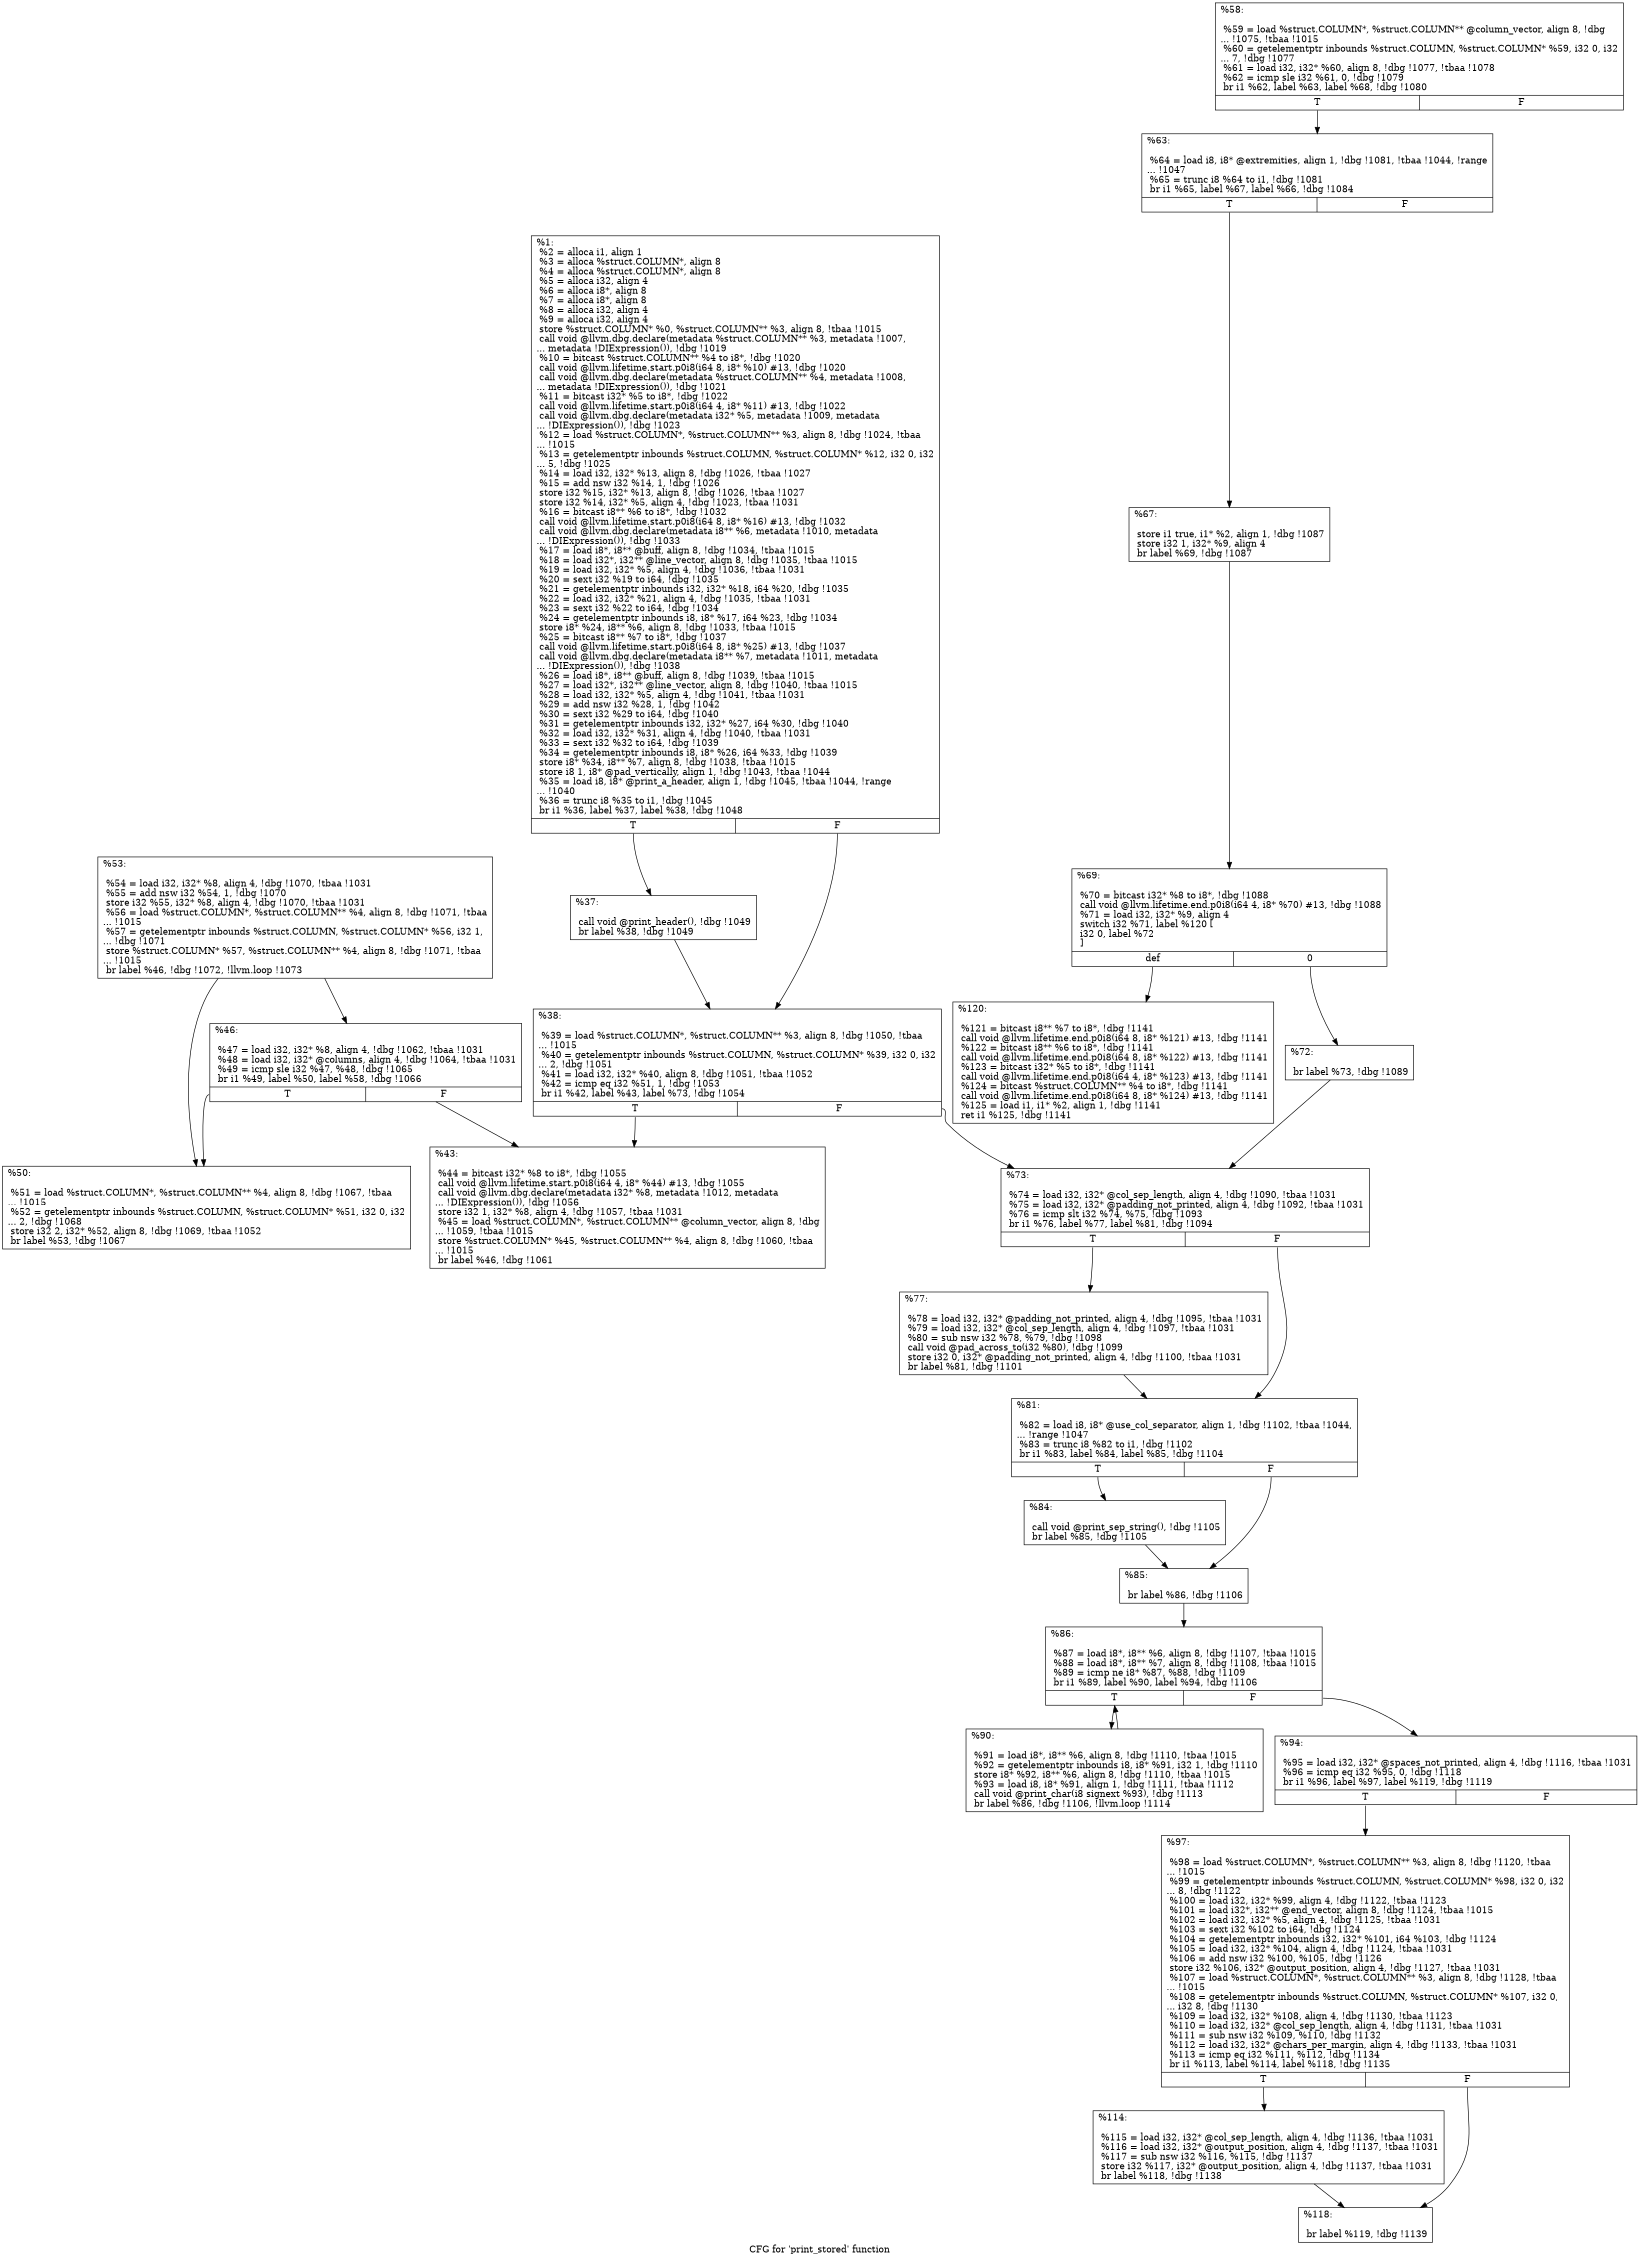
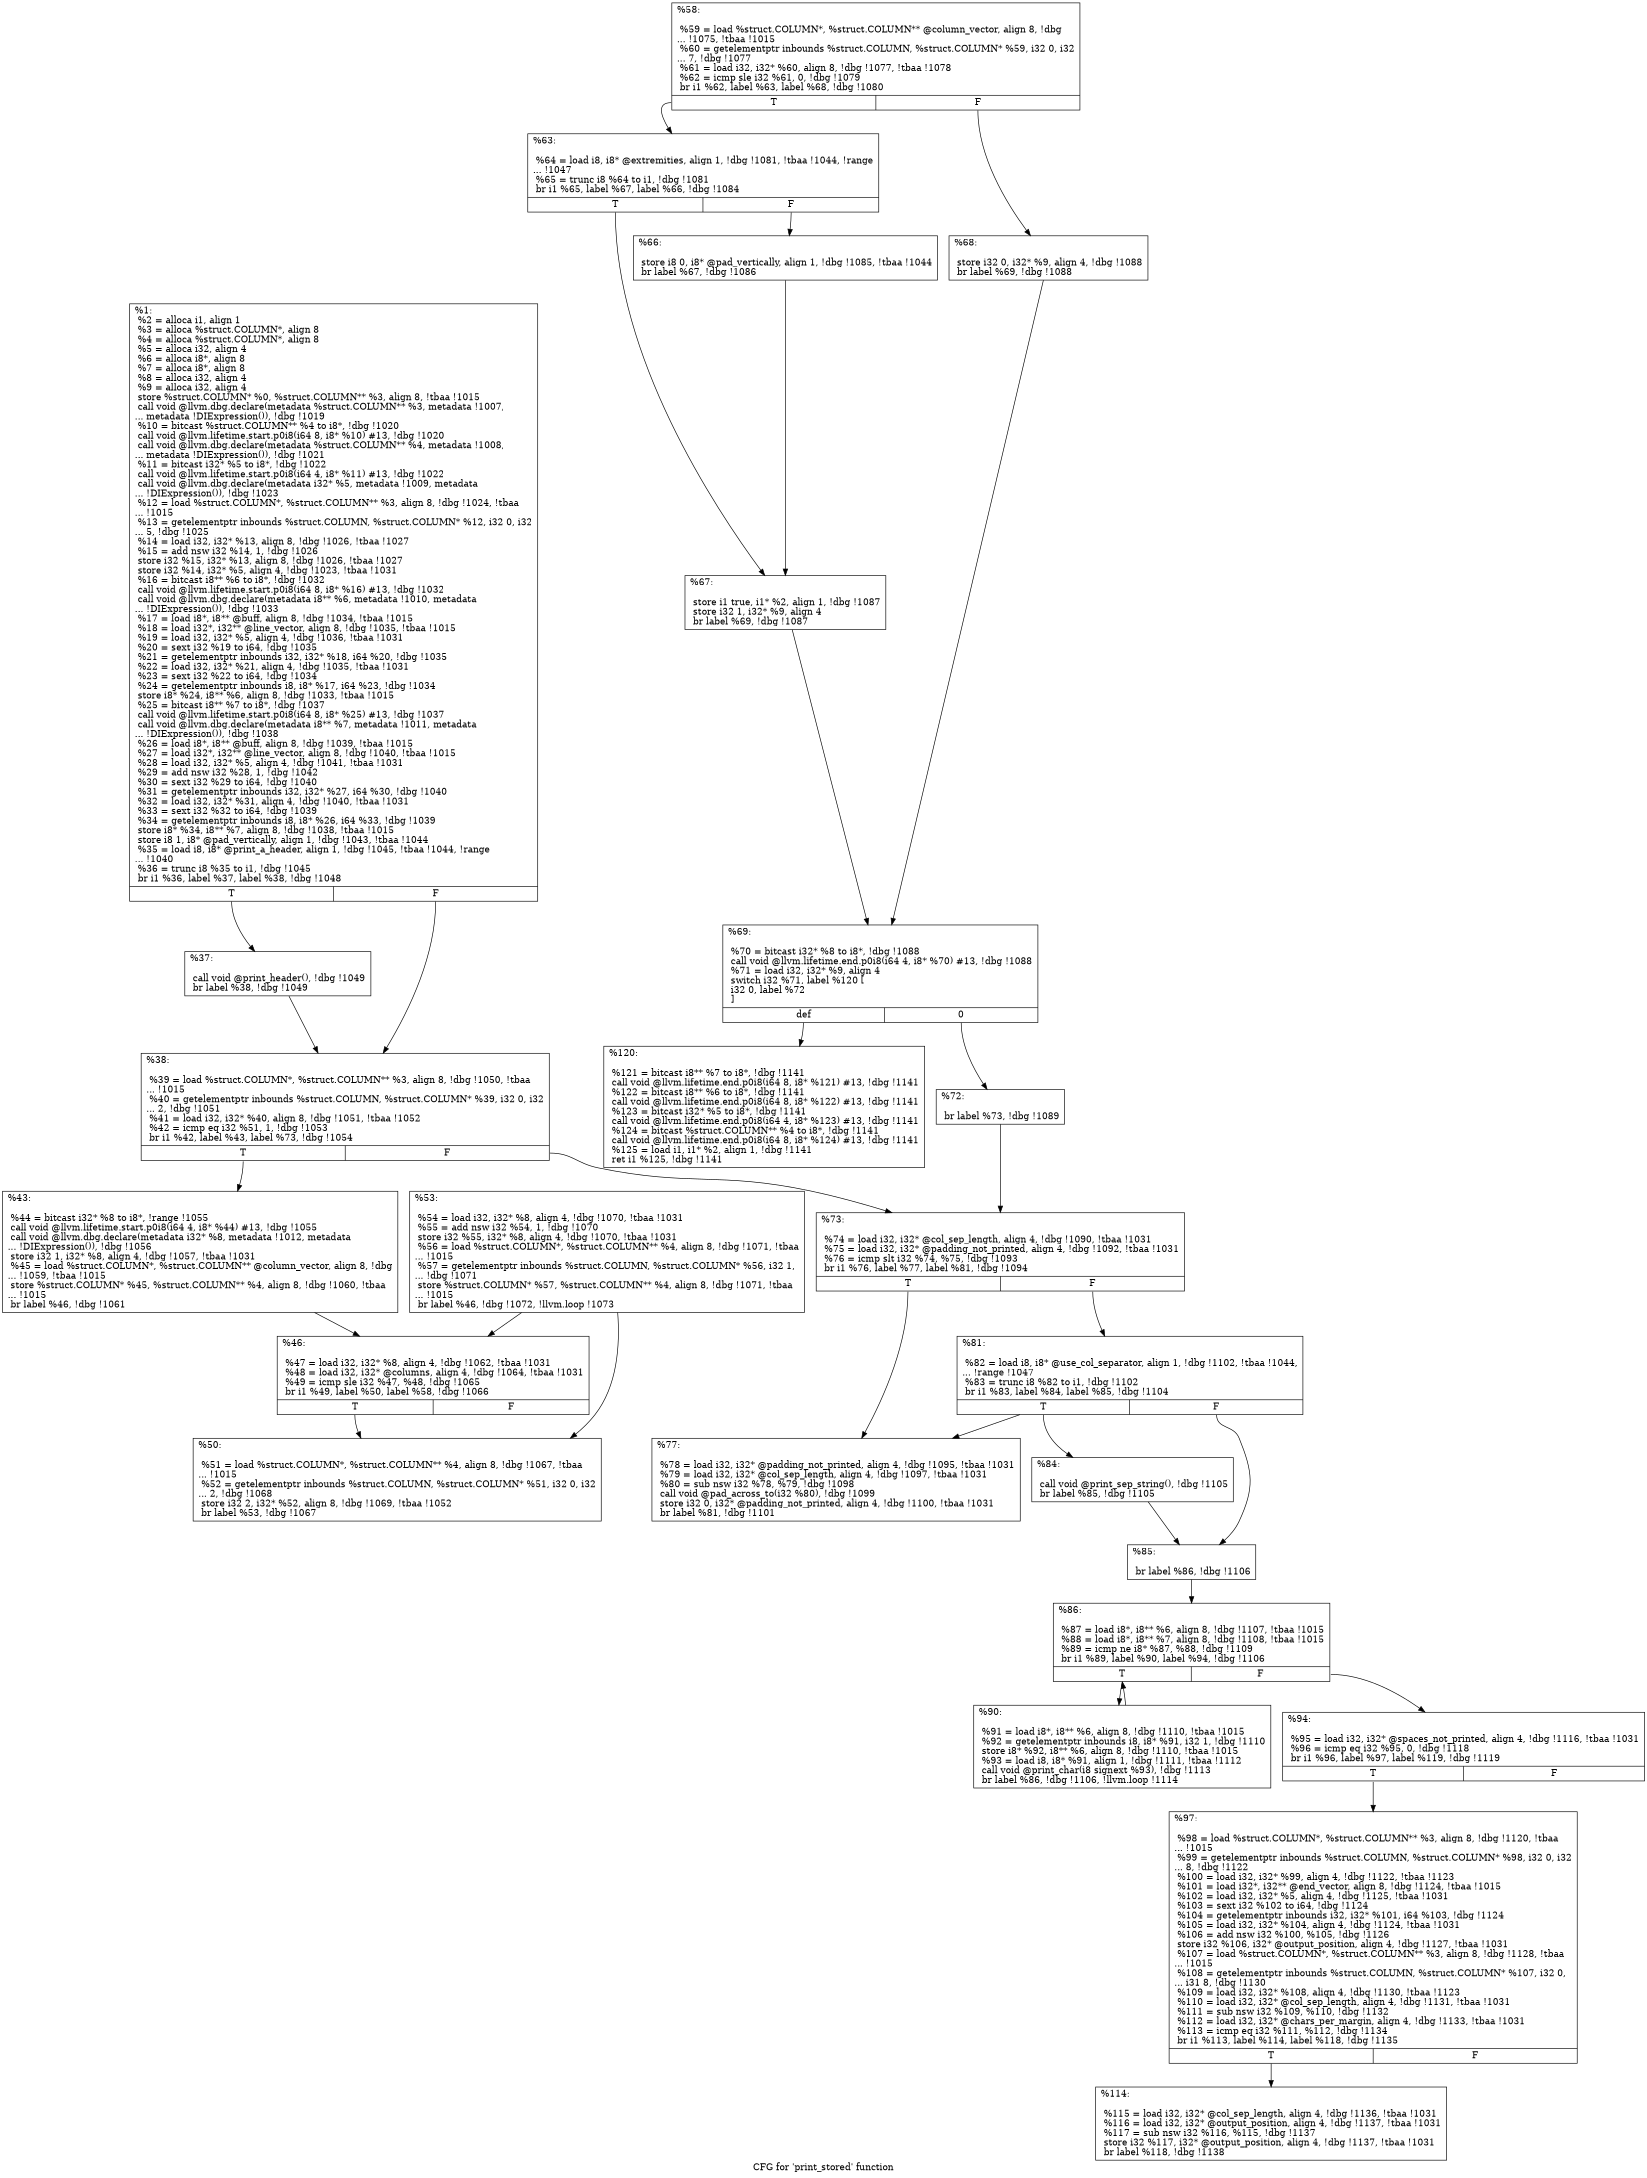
node "%66:": added
node "%68:": added
edge "%46:" -> "%43:": reversed
node "%43:": text "%44 = bitcast i32* %8 to i8*, !dbg !1055" -> "%44 = bitcast i32* %8 to i8*, !range !1055"
edge "%77:" -> "%81:": reversed
node "%97:": text "... i32 8, !dbg !1130" -> "... i31 8, !dbg !1130"
node "%118:": removed
